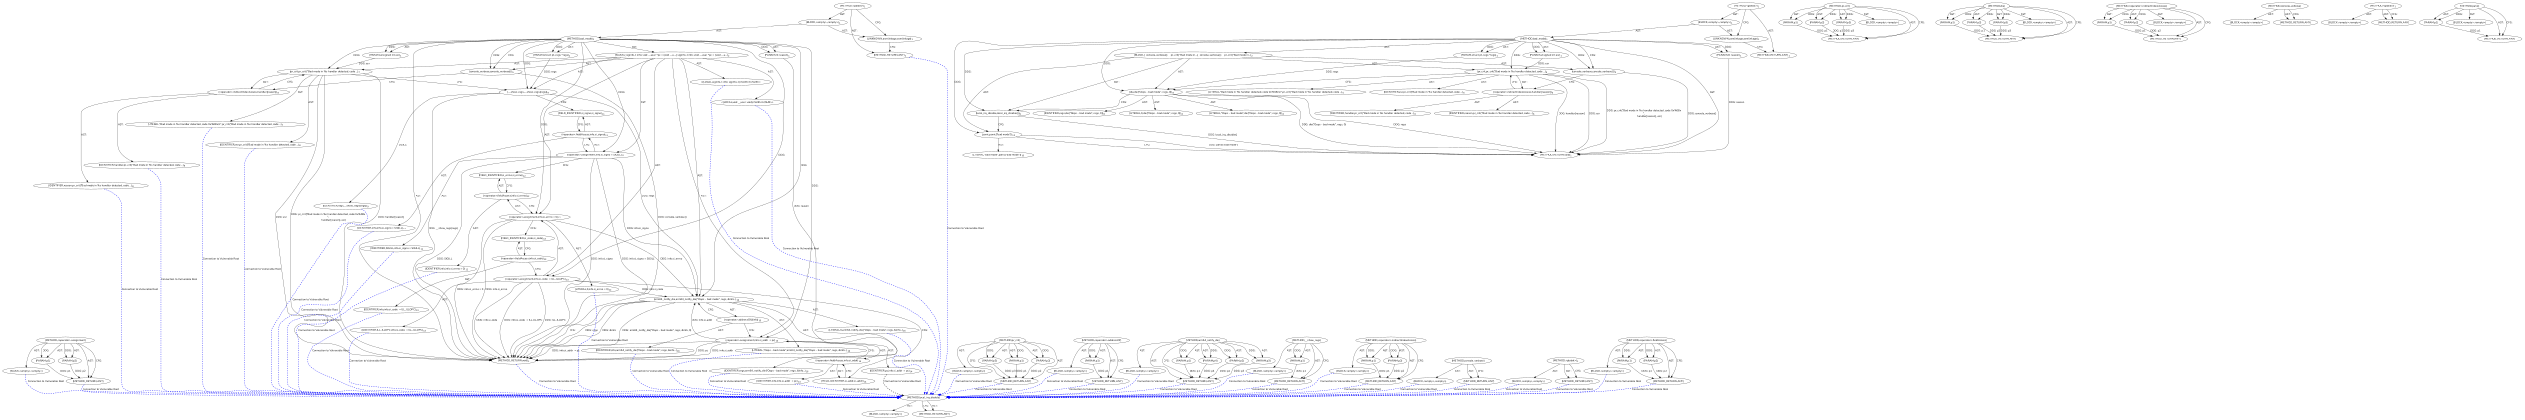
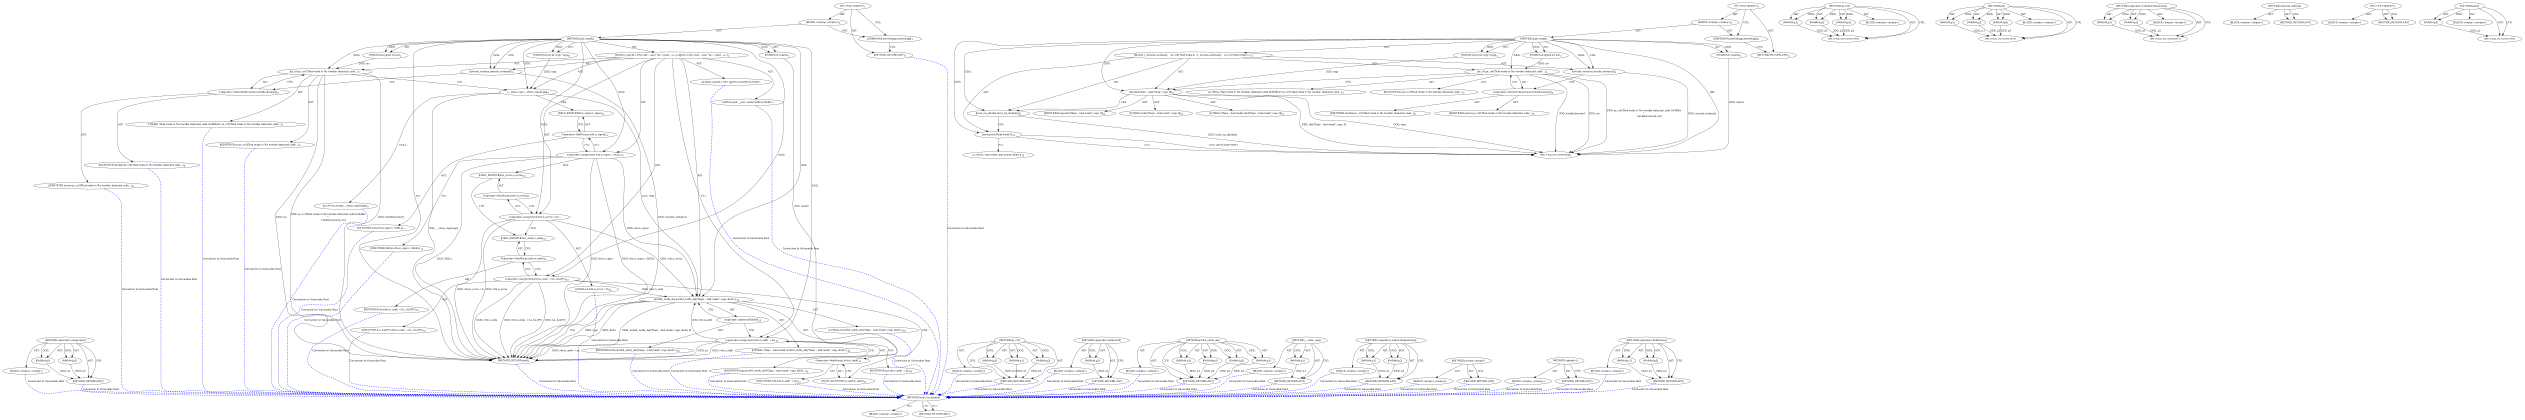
edge "(FIELD_IDENTIFIER,si_errno,si_errno)" -> "(<operator>.fieldAccess,info.si_errno)": now "(FIELD_IDENTIFIER,si_errno,si_errno)" -> "(FIELD_IDENTIFIER,si_code,si_code)"
edge "(<operator>.assignment,info.si_code  = ILL_ILLOPC)" -> "(<operator>.assignment,info.si_errno = 0)": now "(<operator>.assignment,info.si_code  = ILL_ILLOPC)" -> "(<operator>.fieldAccess,info.si_code)"
node "(IDENTIFIER,info,info.si_errno = 0)": removed
edge "(IDENTIFIER,pc,info.si_addr  = pc)" -> "(METHOD,local_irq_disable)": color black -> blue
